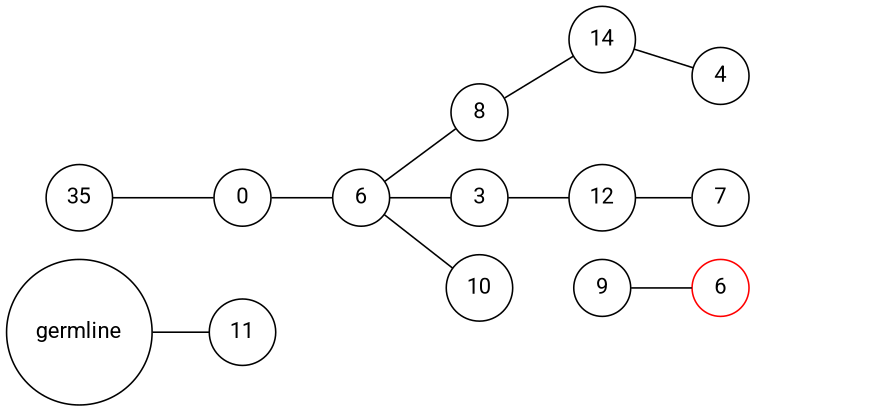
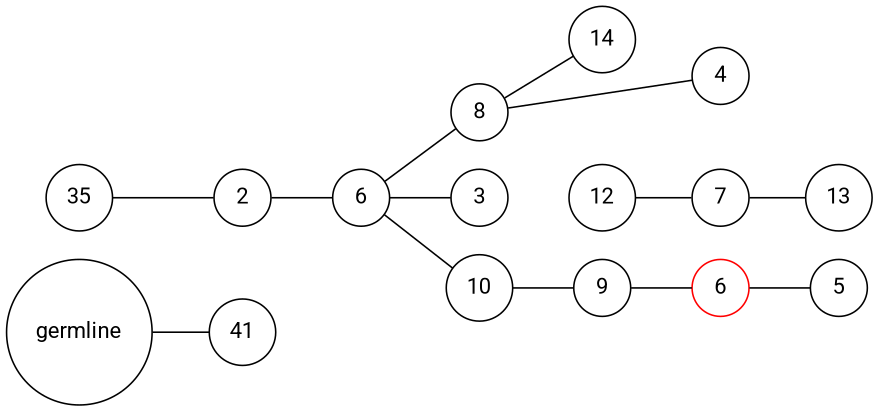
edge "14" -- "4": now "8" -- "4"
node "0": label "0" -> "2"
edge "3" -- "12": removed
node "13": added
edge "10" -- "9": added
node "5": added
node "11": label "11" -> "41"
